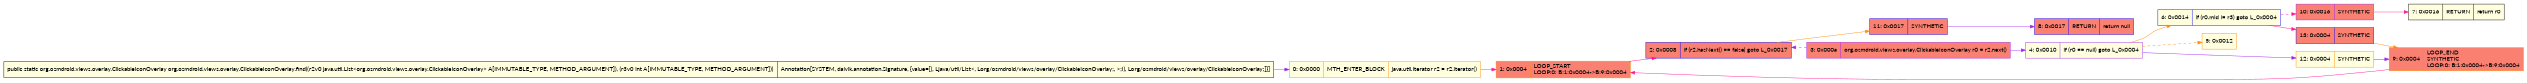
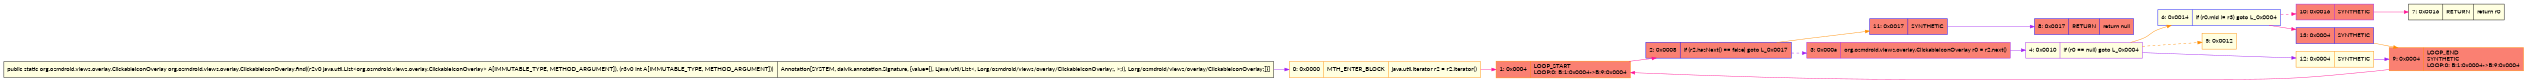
edge "3: 0x000a" -> "2: 0x0008": reversed
